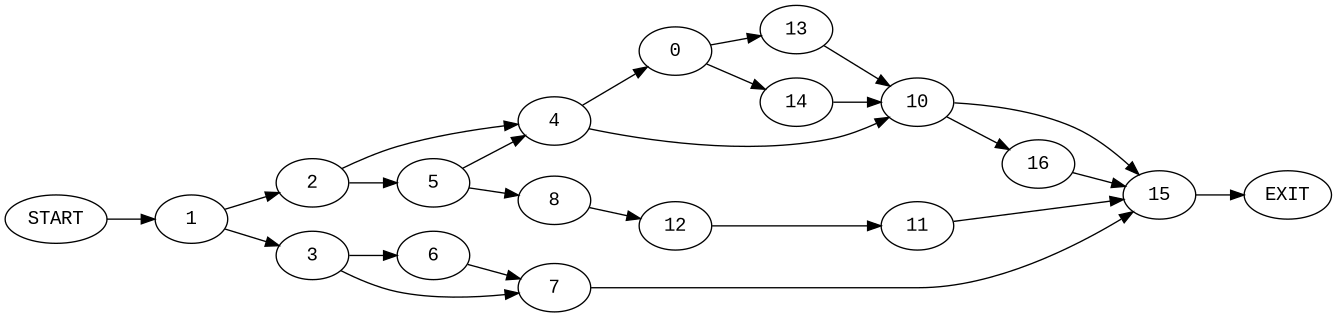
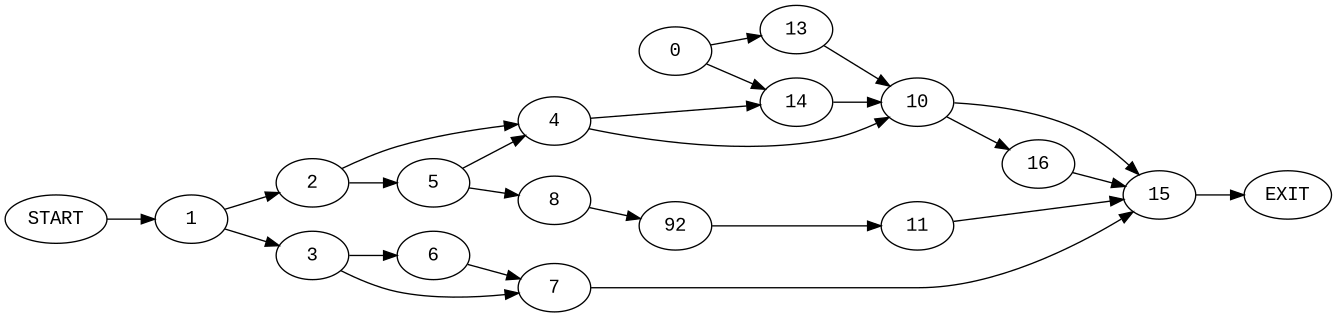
edge "4" -> "0": now "4" -> "14"
node "12": label "12" -> "92"
